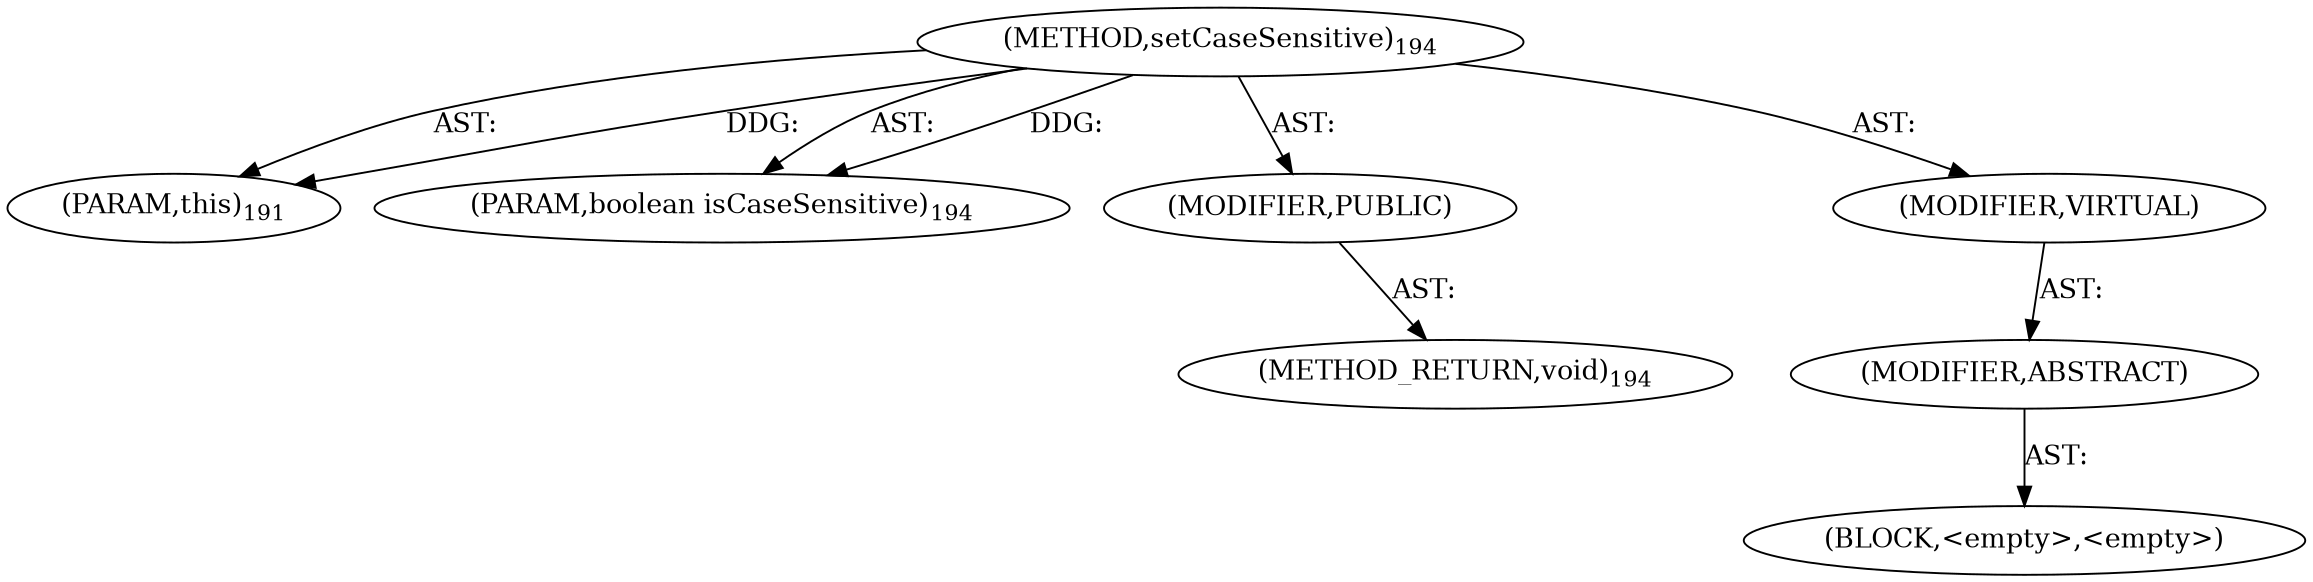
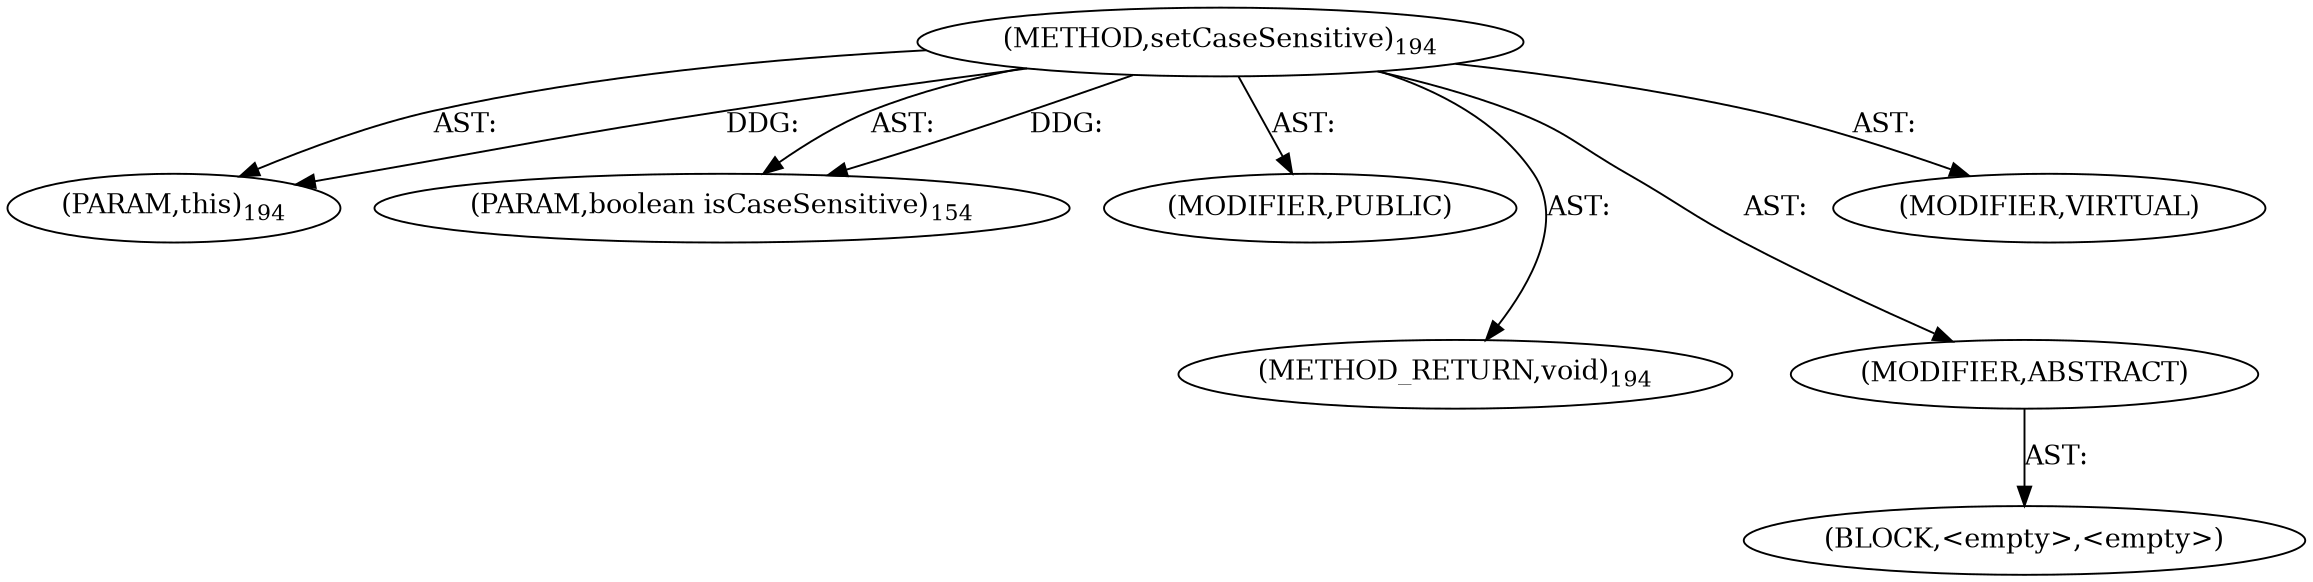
node "(PARAM,this)": text "191" -> "194"
node "(PARAM,boolean isCaseSensitive)": text "194" -> "154"
edge "(MODIFIER,VIRTUAL)" -> "(MODIFIER,ABSTRACT)": now "(METHOD,setCaseSensitive)" -> "(MODIFIER,ABSTRACT)"
edge "(MODIFIER,PUBLIC)" -> "(METHOD_RETURN,void)": now "(METHOD,setCaseSensitive)" -> "(METHOD_RETURN,void)"
